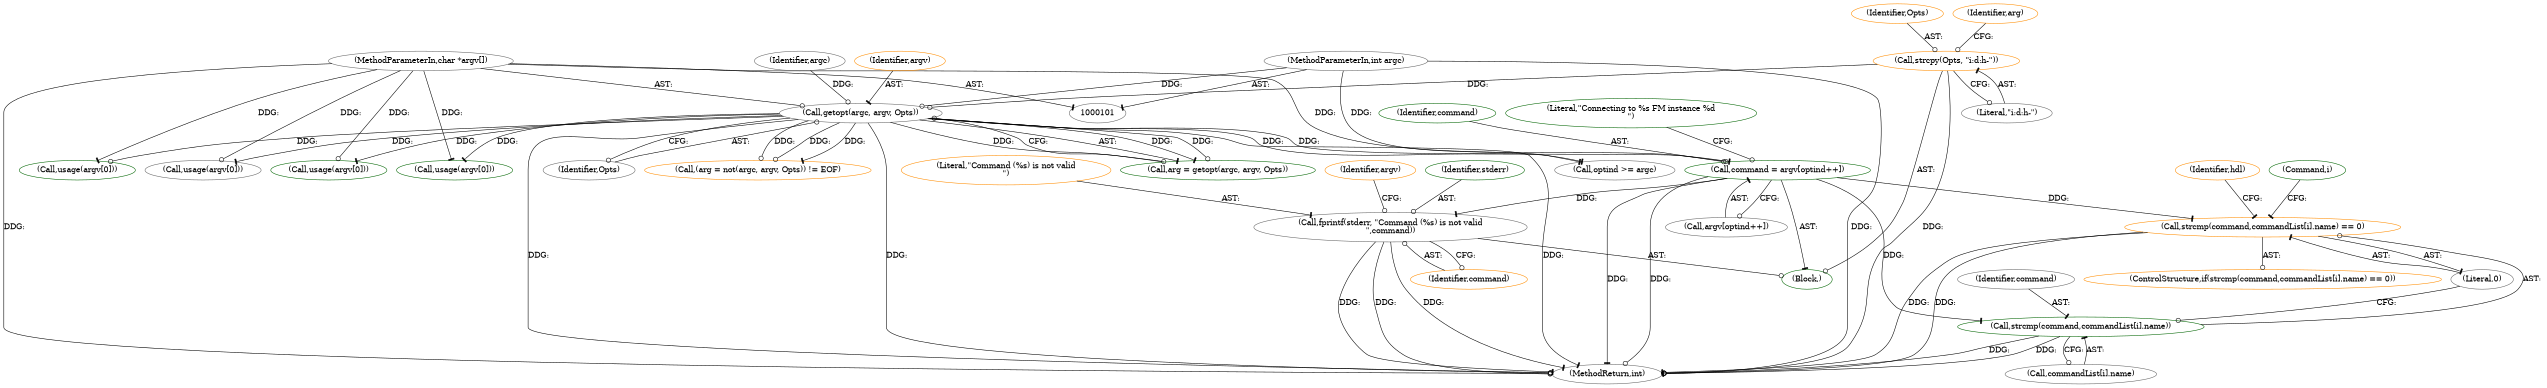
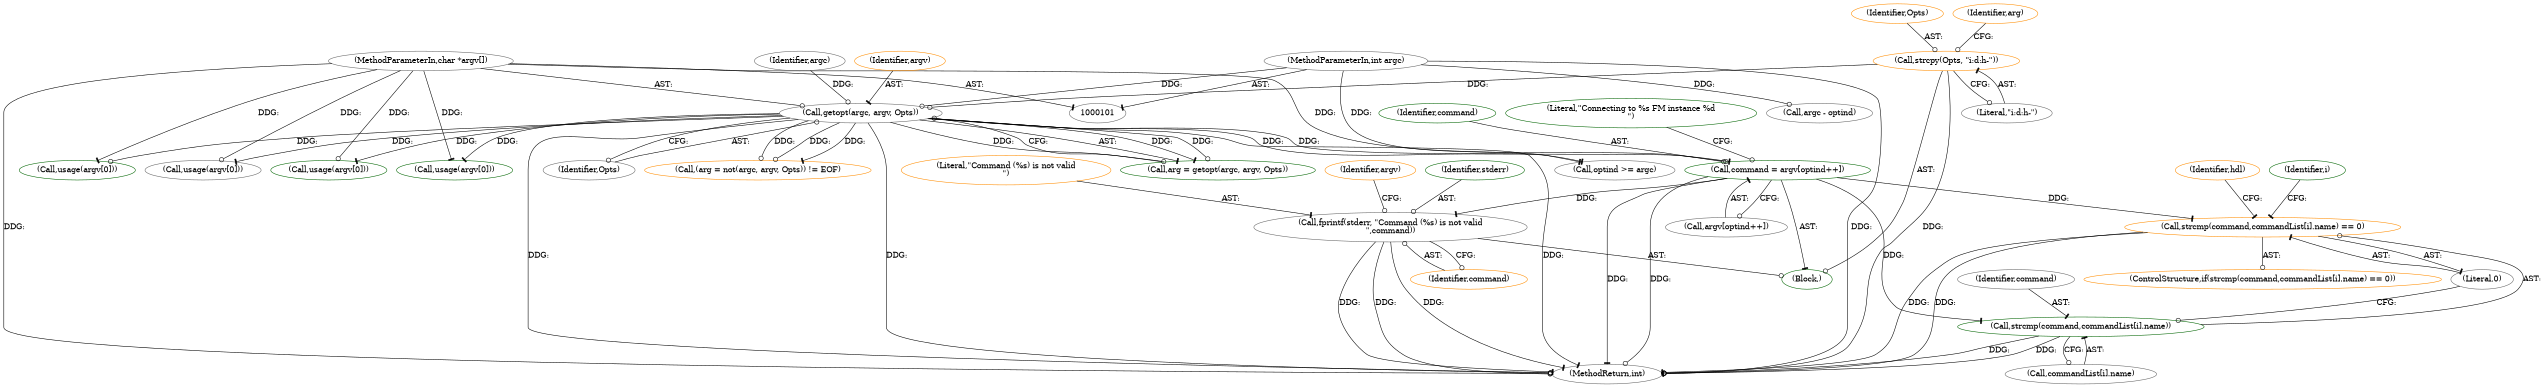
node "(Call,argc - optind)": added
node "(Command,i)": label "(Command,i)" -> "(Identifier,i)"
